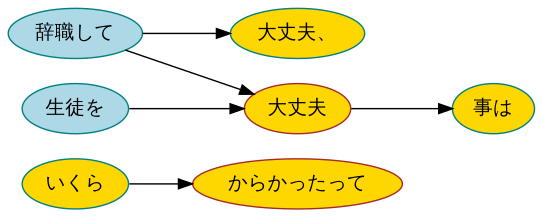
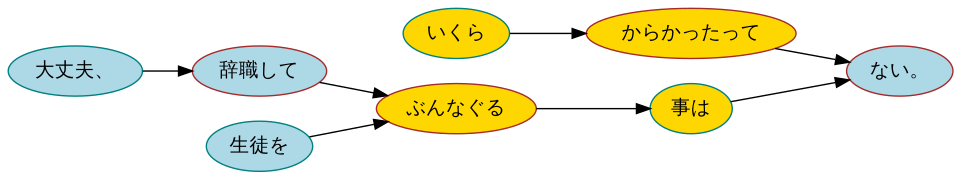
node "辞職して": color teal -> brown
edge "辞職して" -> "大丈夫、": reversed
node "大丈夫、": fillcolor gold -> lightblue
node "ない。": added
node "大丈夫": label "大丈夫" -> "ぶんなぐる"
